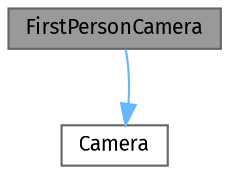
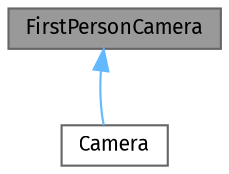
edge "FirstPersonCamera" -> "Camera": reversed
